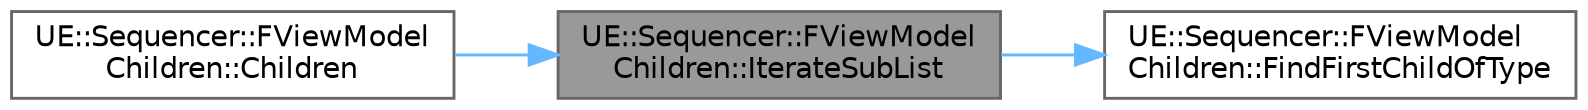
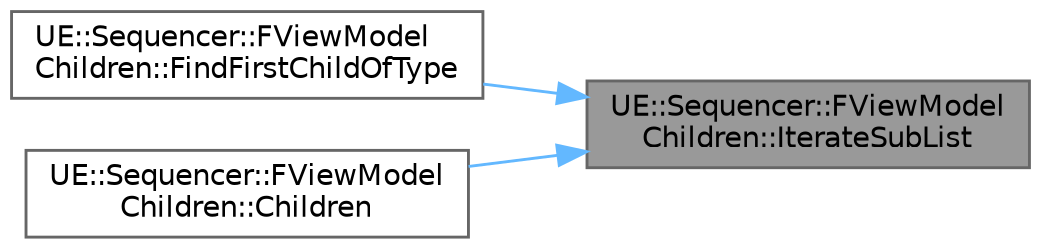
edge "UE::Sequencer::FViewModel Children::IterateSubList" -> "UE::Sequencer::FViewModel Children::FindFirstChildOfType": reversed
